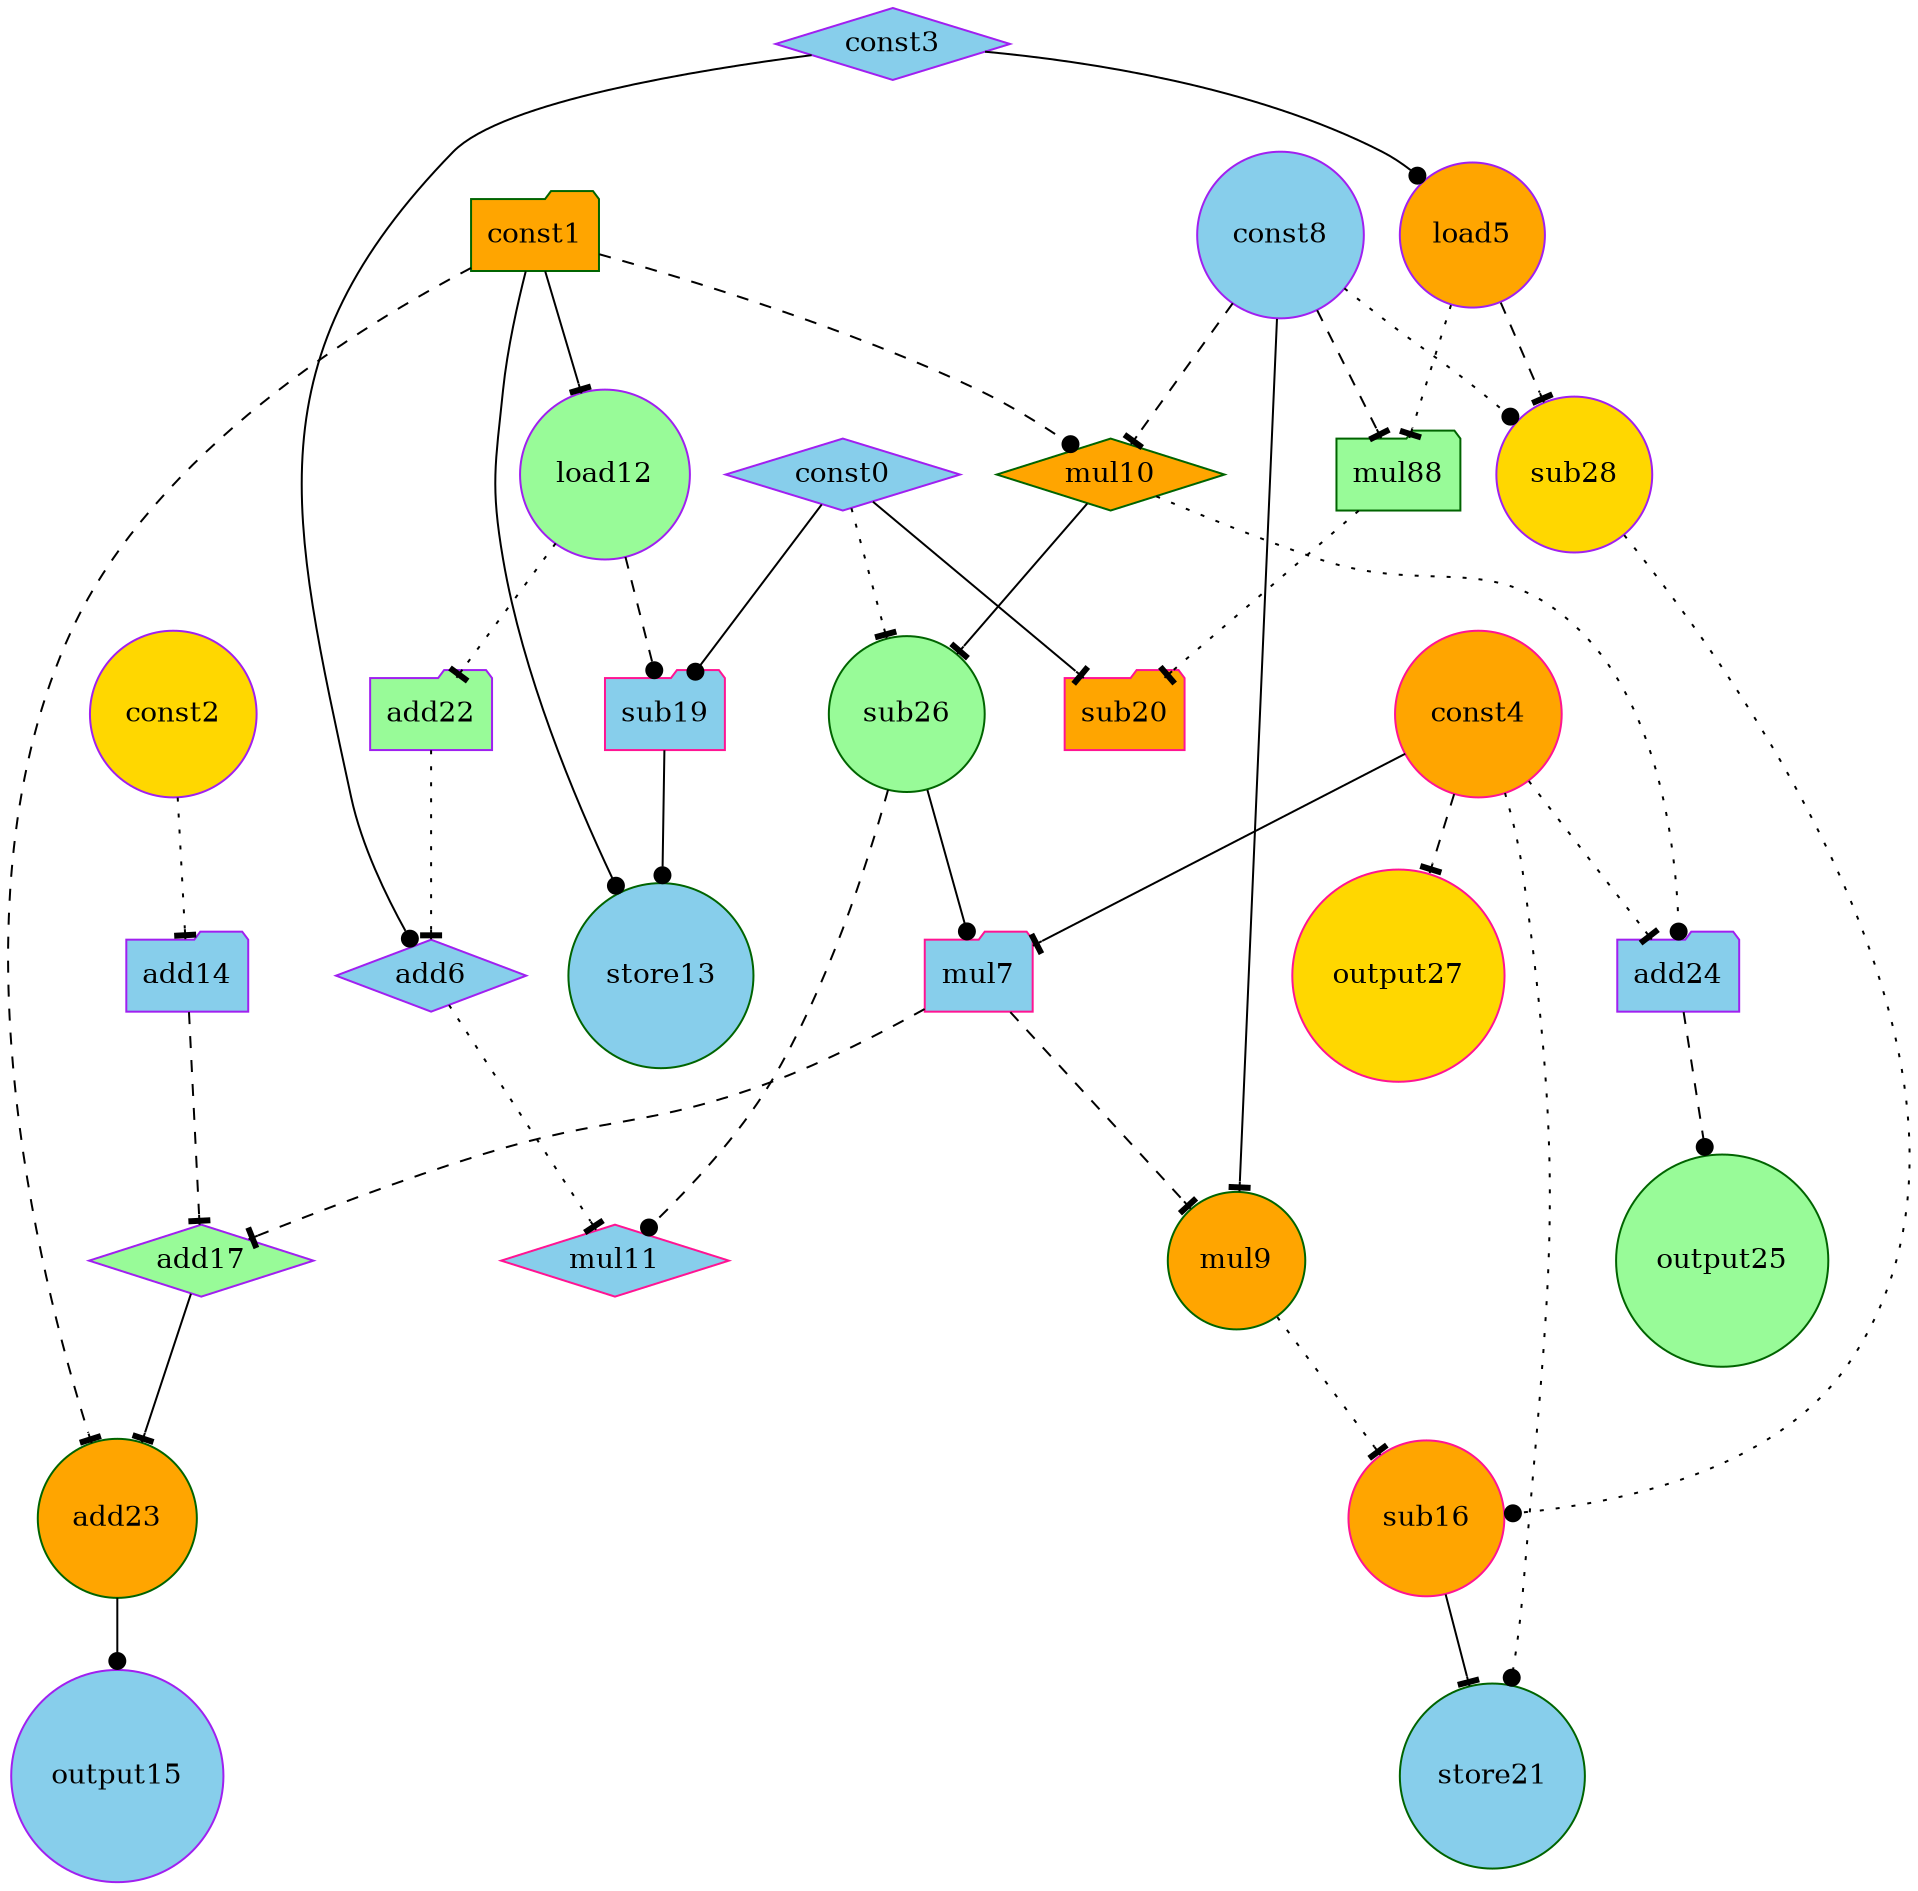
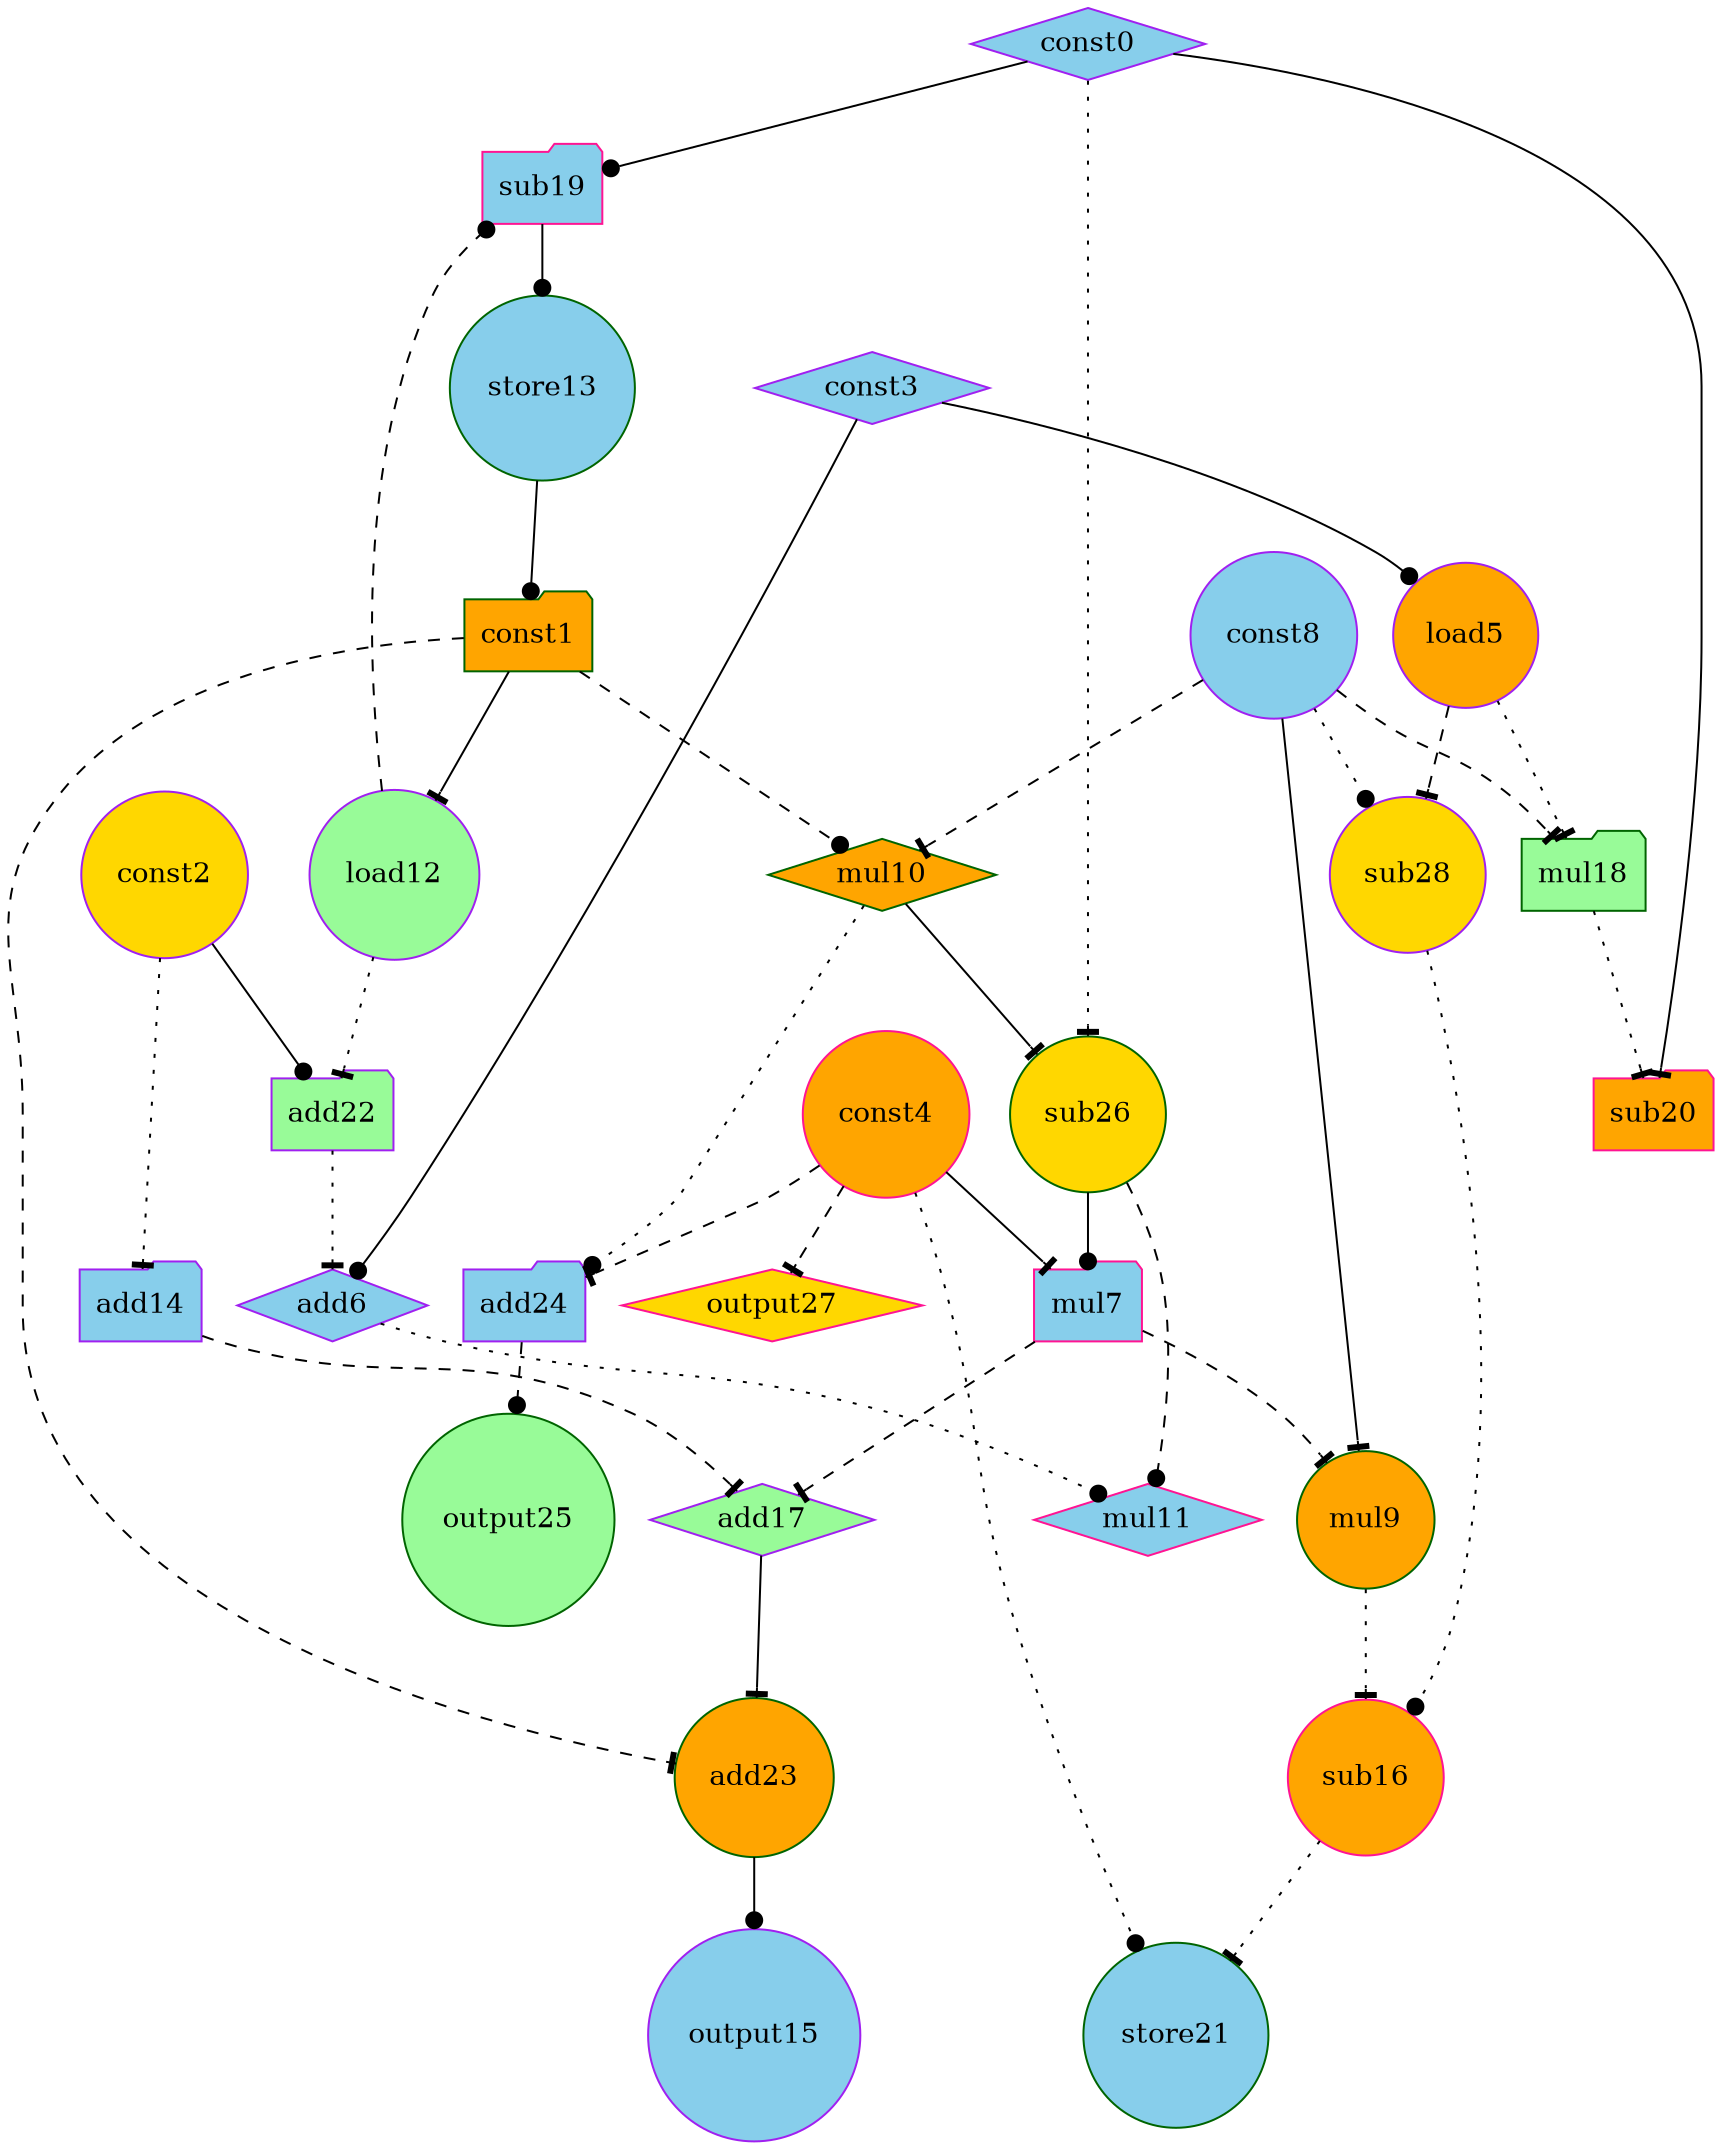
node "mul88": label "mul88" -> "mul18"
edge "const1" -> "store13": reversed
node "sub26": fillcolor palegreen -> gold
edge "const4" -> "add24": style dotted -> dashed
node "output27": shape circle -> diamond
edge "const2" -> "add22": added
edge "add6" -> "mul11": arrowhead tee -> dot
edge "sub16" -> "store21": style solid -> dotted
